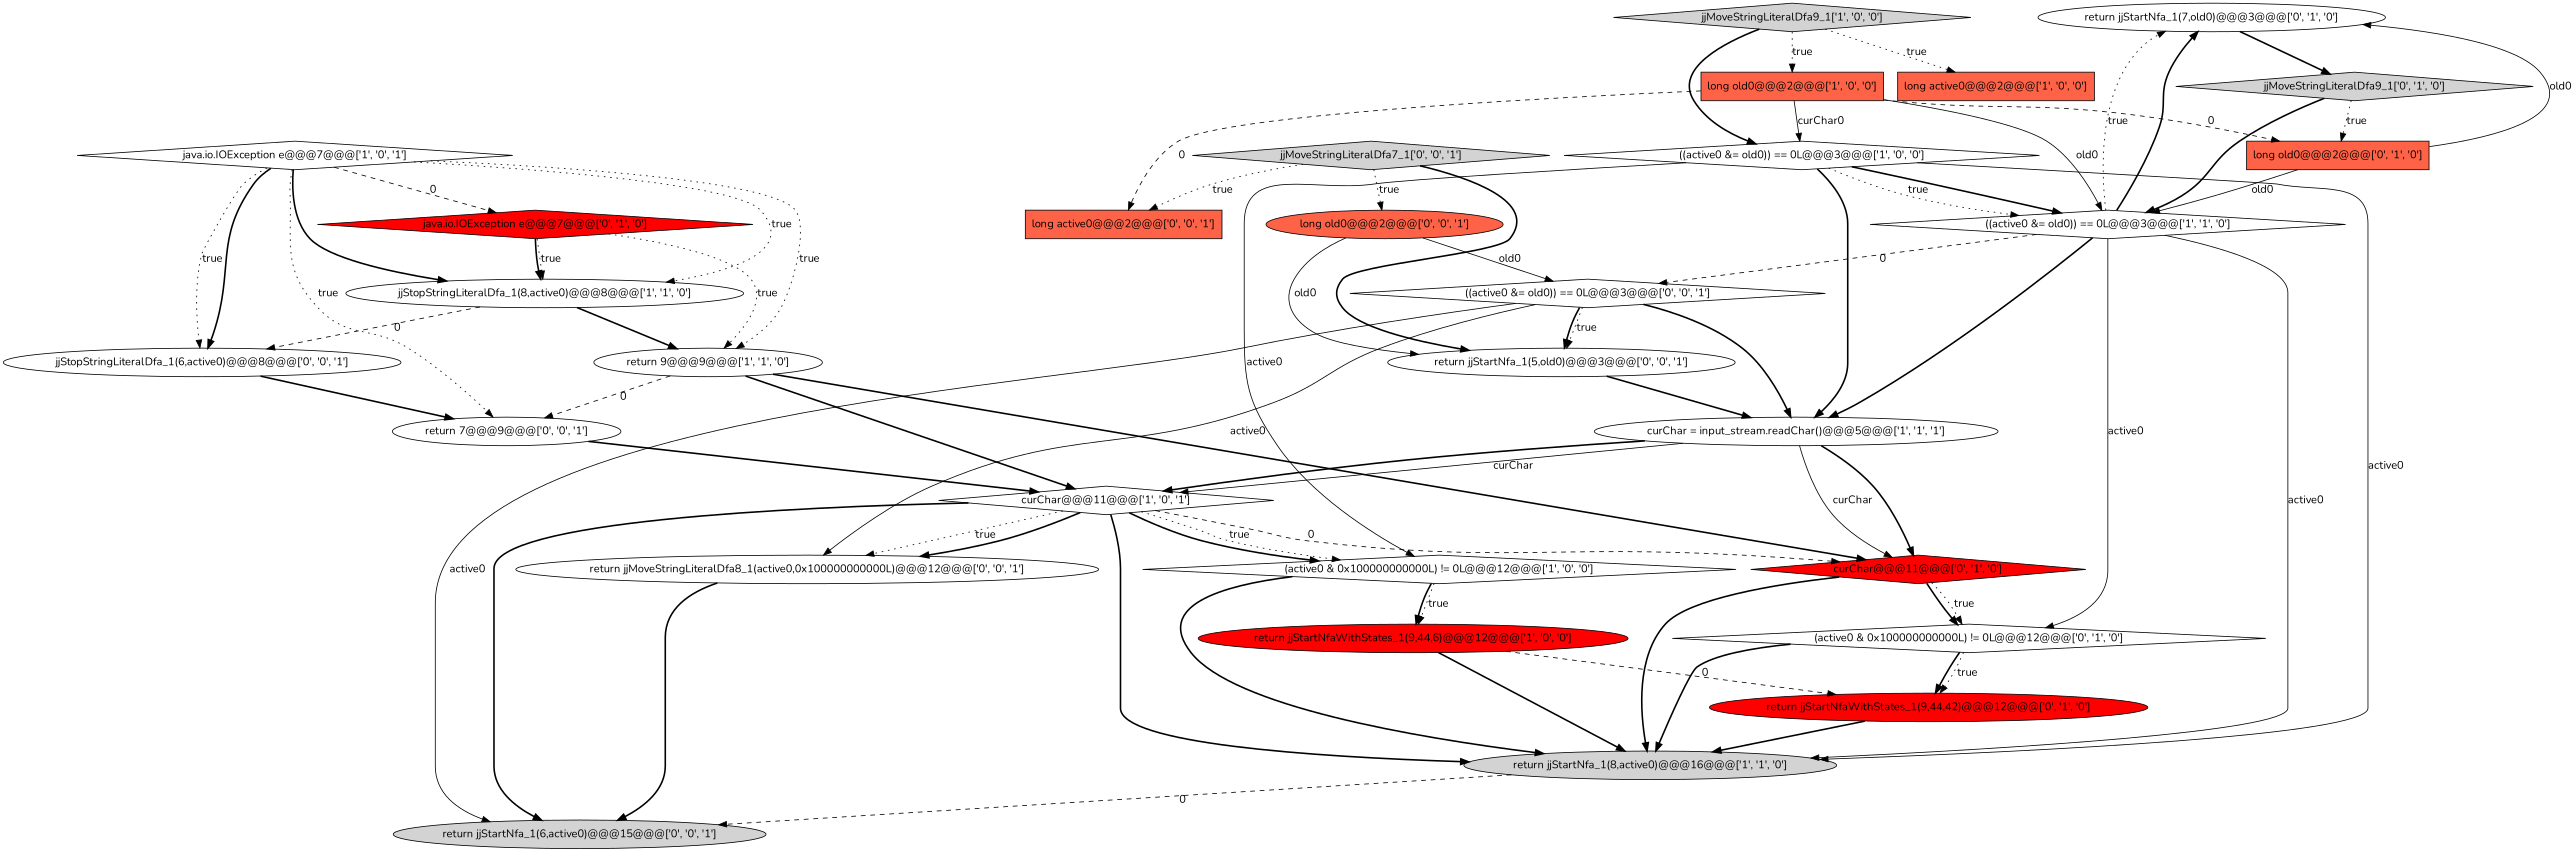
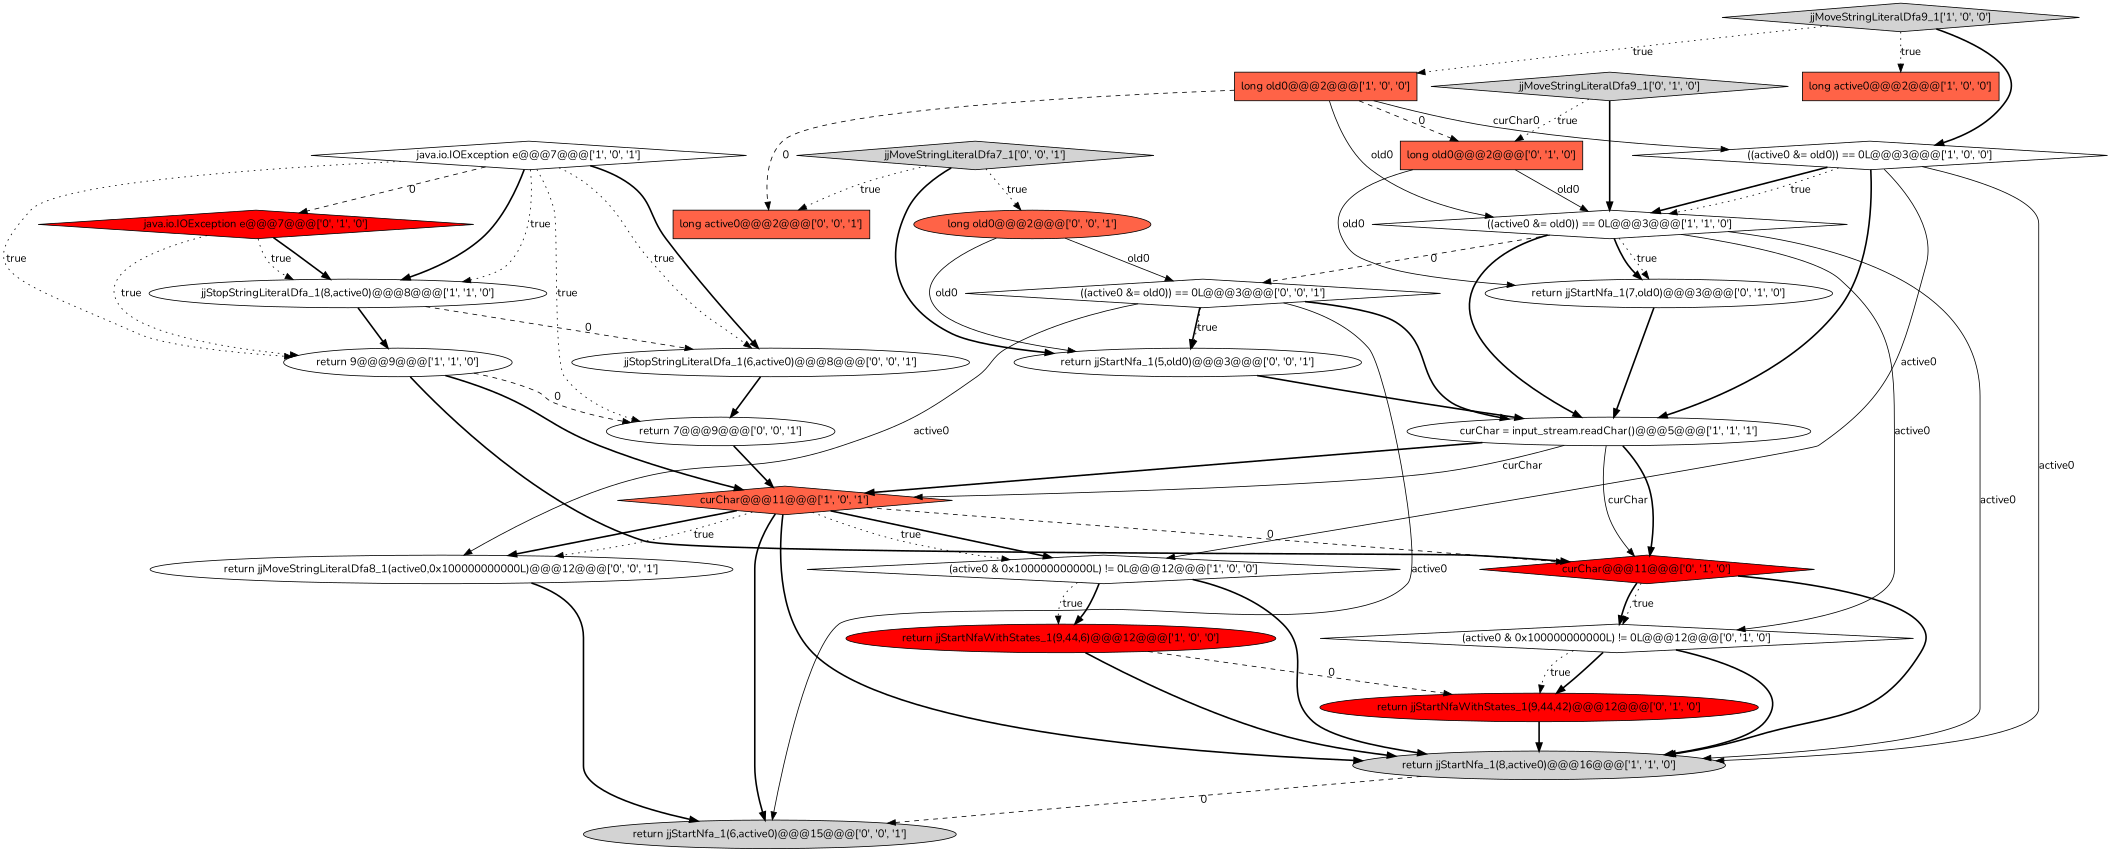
edge "return jjStartNfa_1(7,old0)@@@3@@@['0', '1', '0']" -> "jjMoveStringLiteralDfa9_1['0', '1', '0']": now "return jjStartNfa_1(7,old0)@@@3@@@['0', '1', '0']" -> "curChar = input_stream.readChar()@@@5@@@['1', '1', '1']"
node "curChar@@@11@@@['1', '0', '1']": fillcolor white -> tomato
